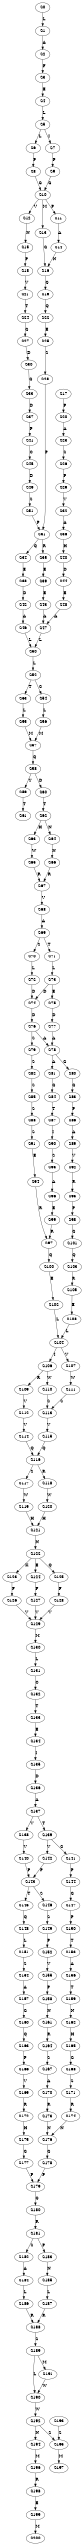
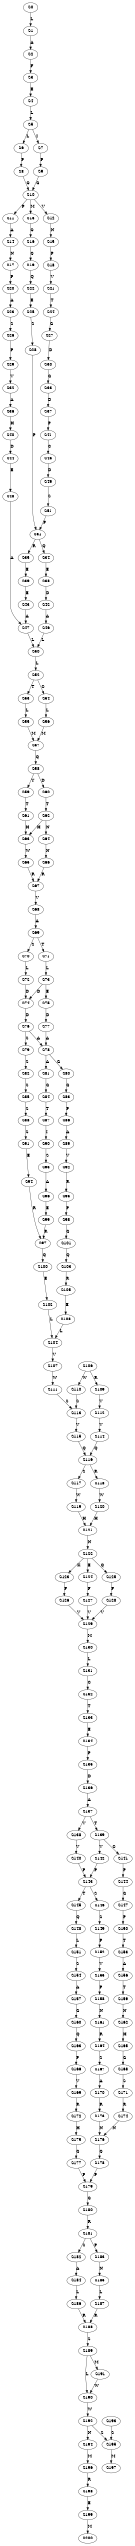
edge "S14" -> "S16": now "S14" -> "S17"
edge "S61" -> "S63": added, label "H"
edge "S104" -> "S106": removed, label "I"
edge "S134" -> "S135": label "I" -> "P"
